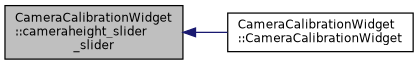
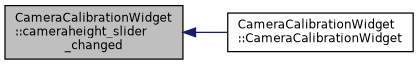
node "CameraCalibrationWidget ::cameraheight_slider _slider": label "CameraCalibrationWidget ::cameraheight_slider _slider" -> "CameraCalibrationWidget ::cameraheight_slider _changed"
